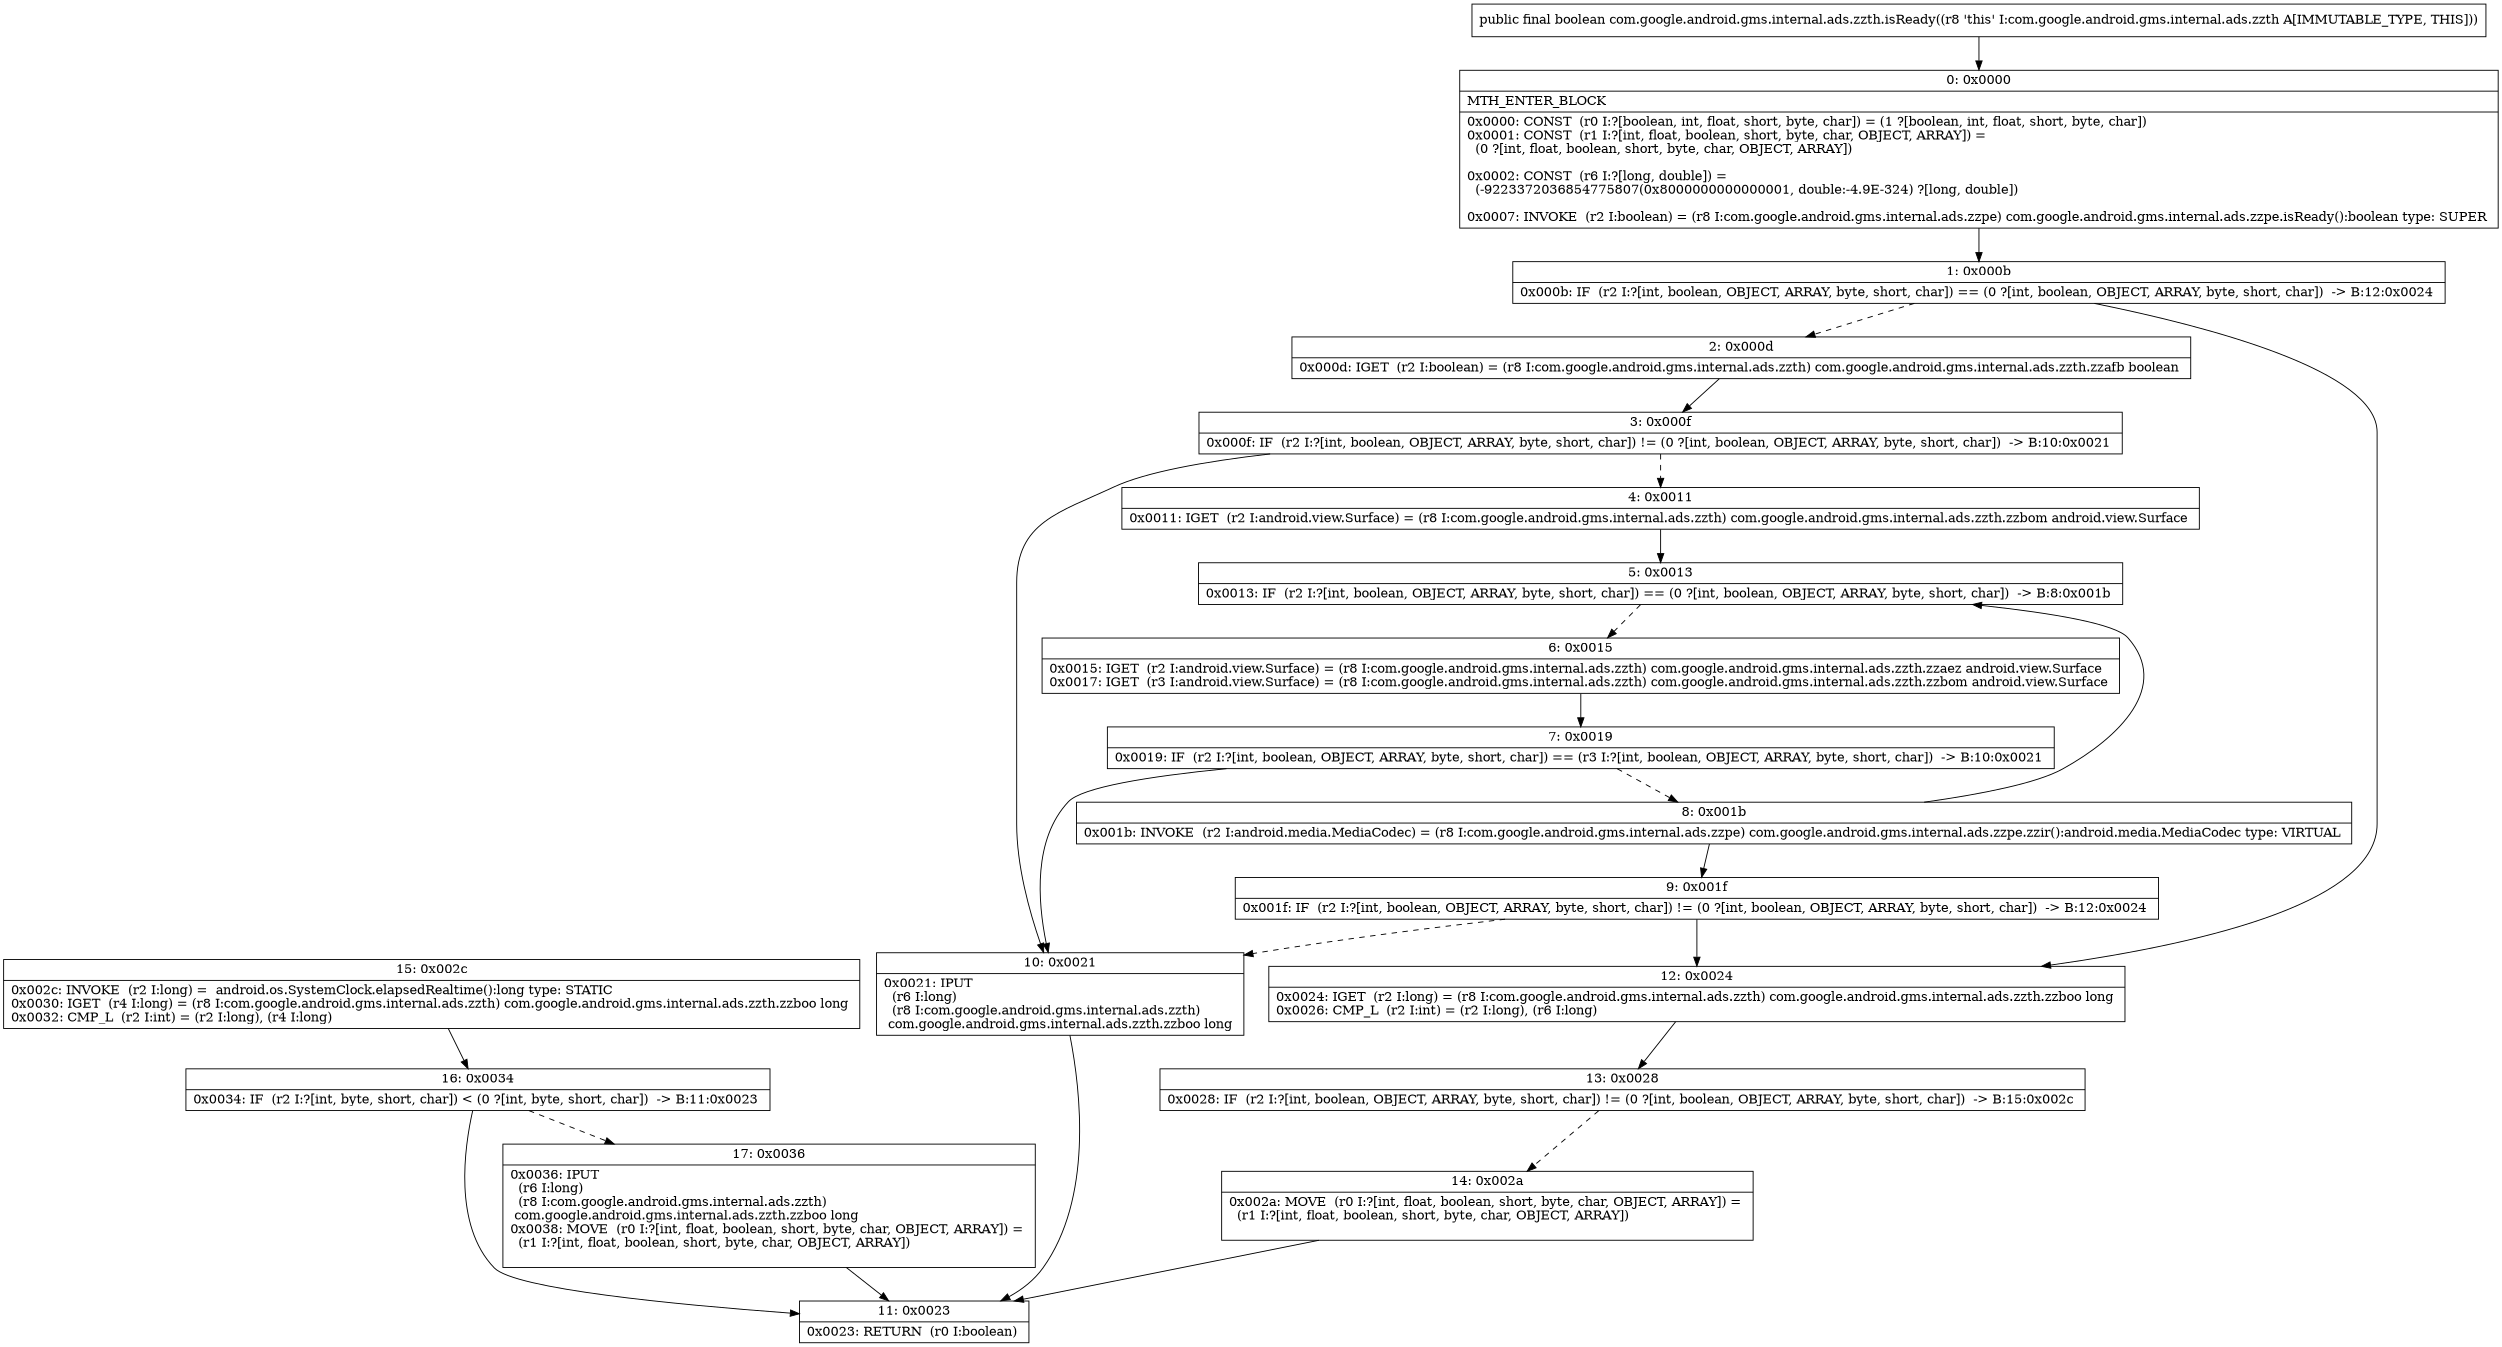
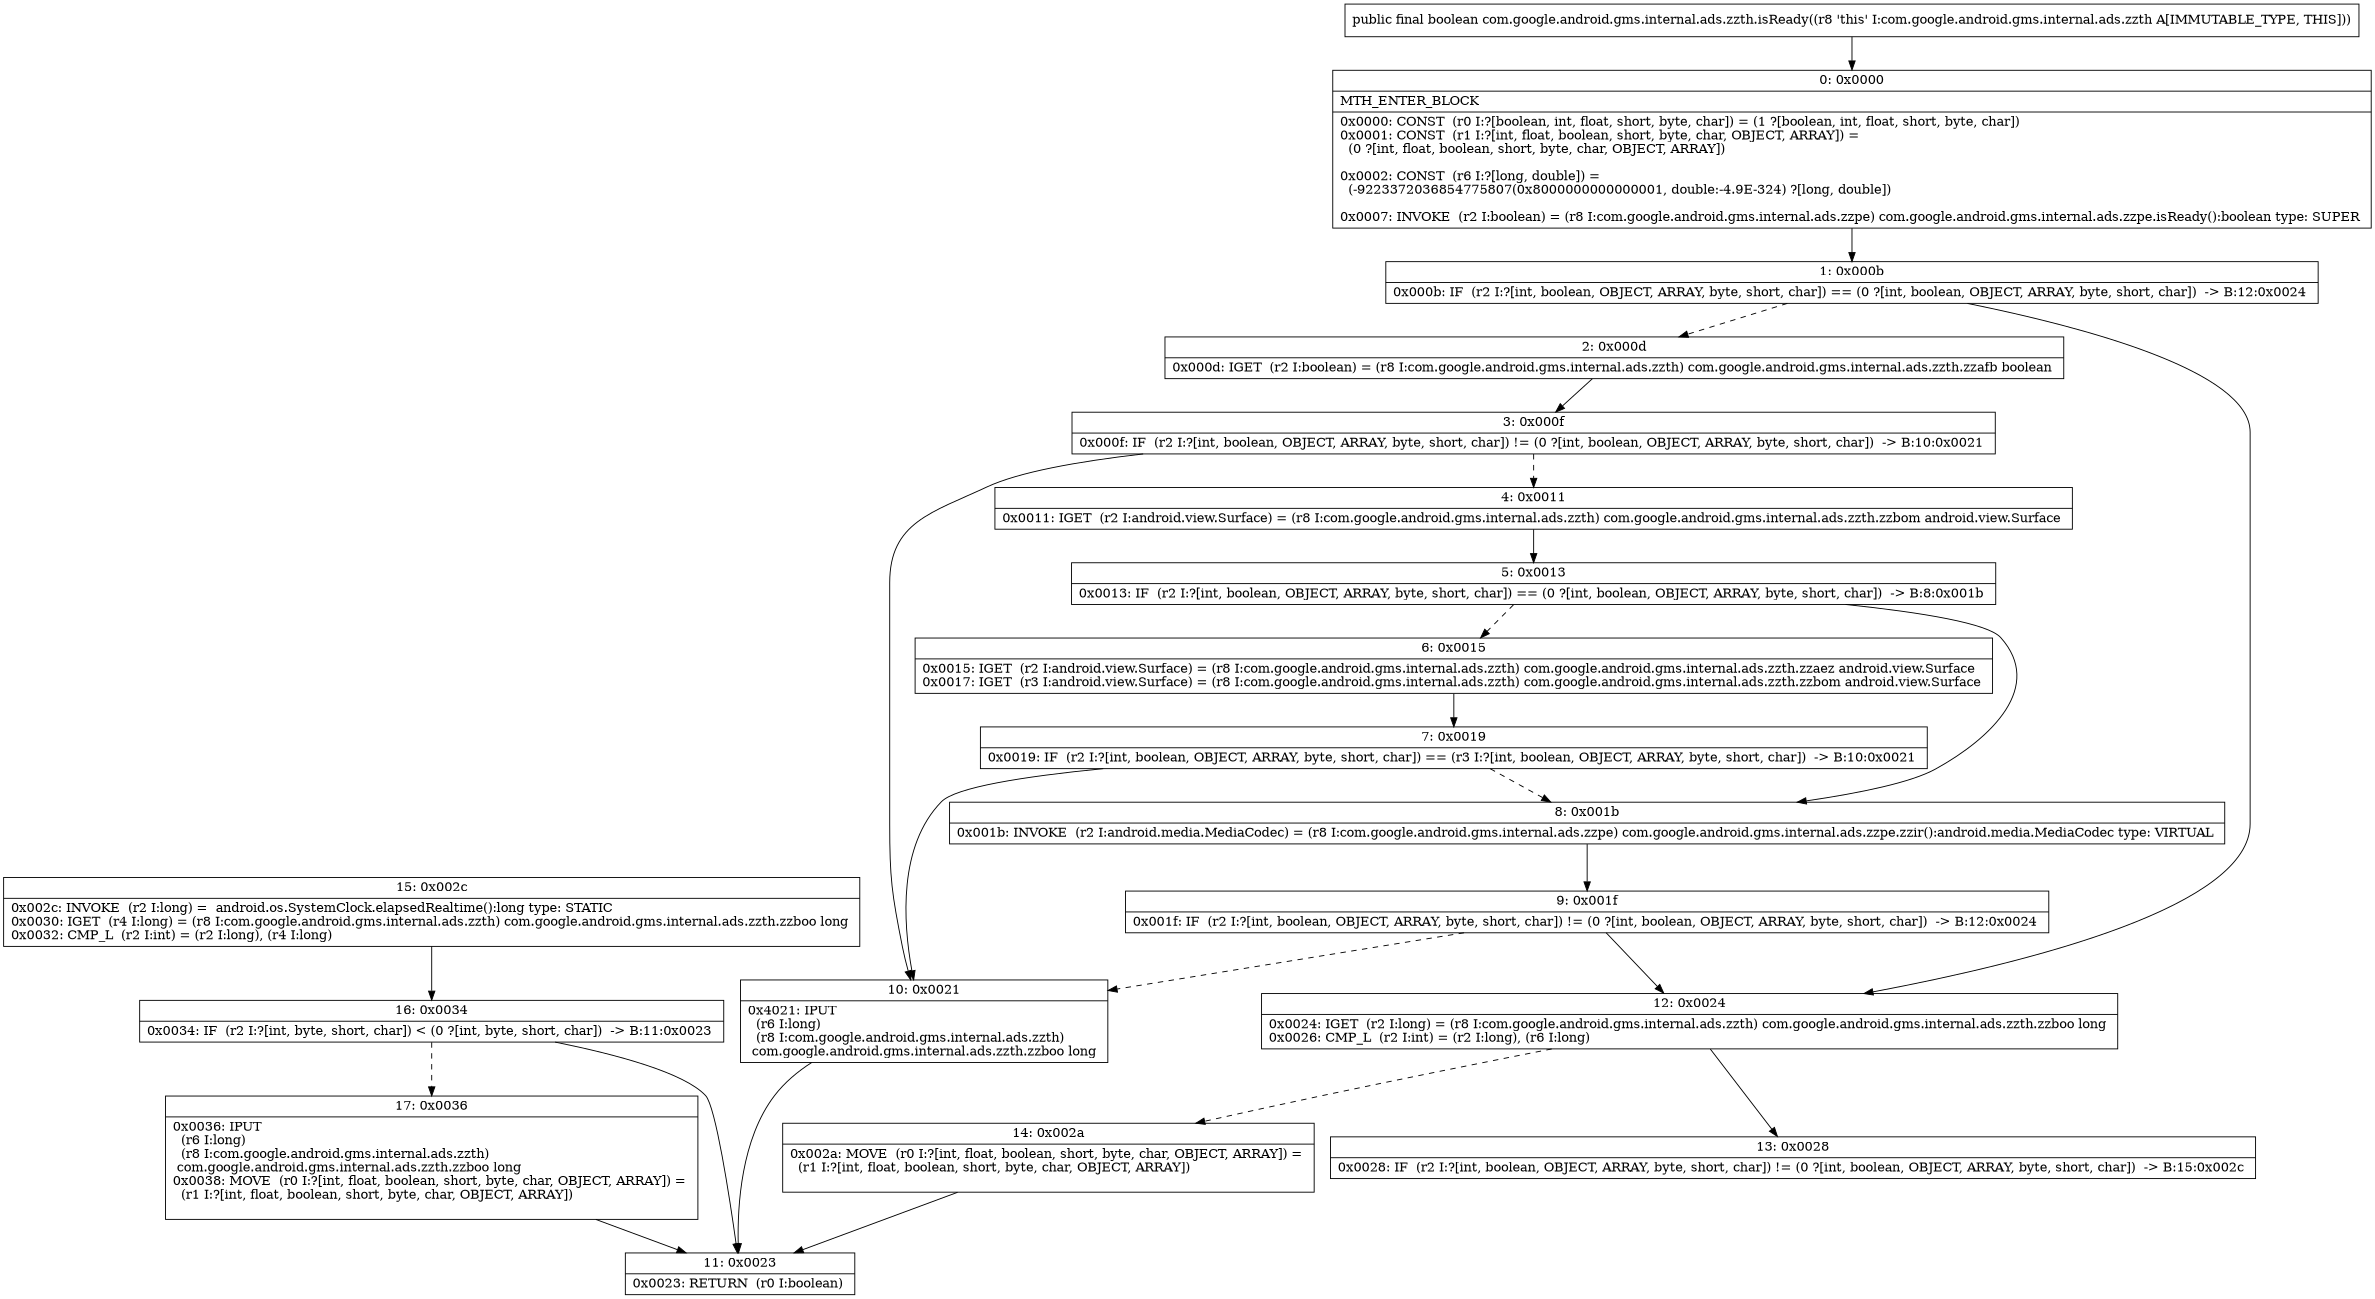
edge "8: 0x001b" -> "5: 0x0013": reversed
node "10: 0x0021": text "0x0021: IPUT" -> "0x4021: IPUT"
edge "13: 0x0028" -> "14: 0x002a": now "12: 0x0024" -> "14: 0x002a"
